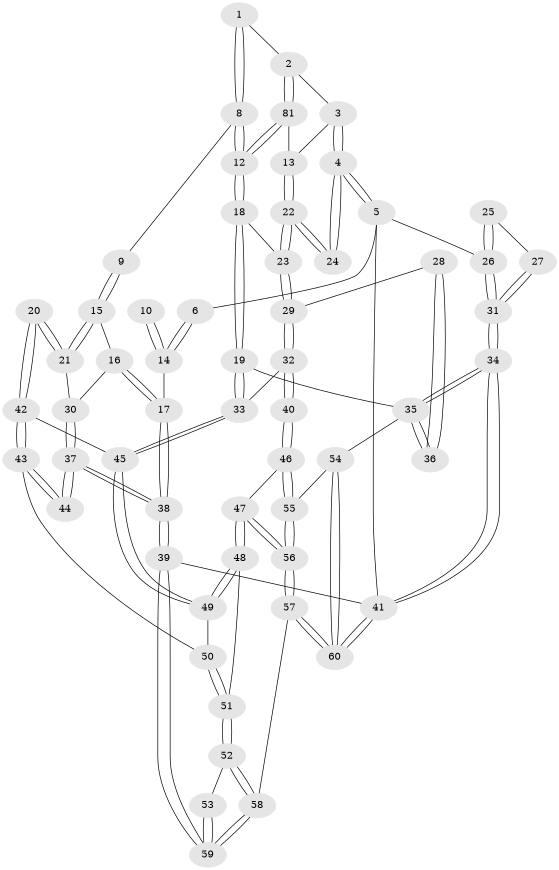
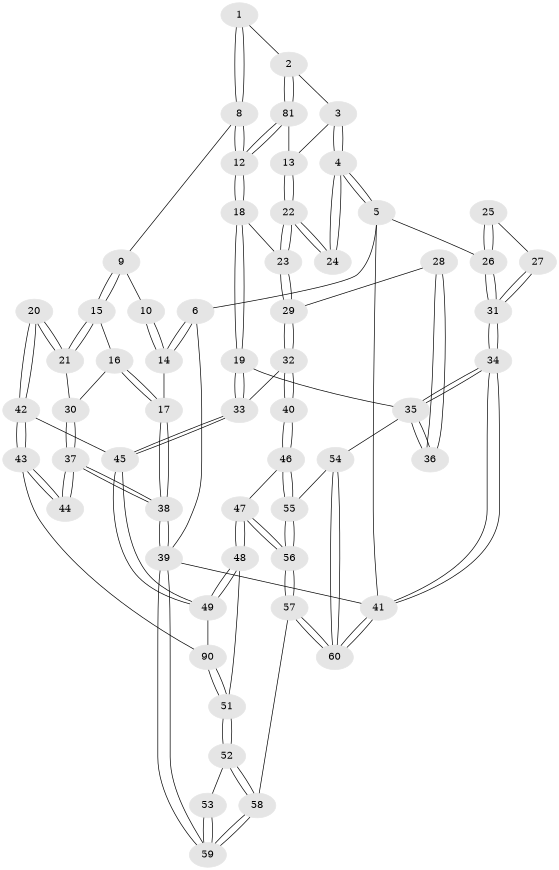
edge "9" -- "10": added
edge "6" -- "39": added
node "50": label "50" -> "90"
